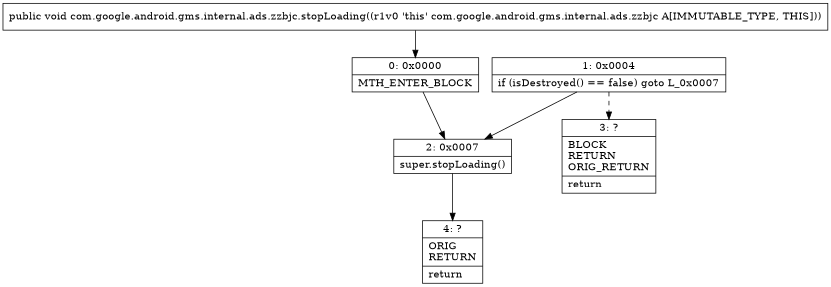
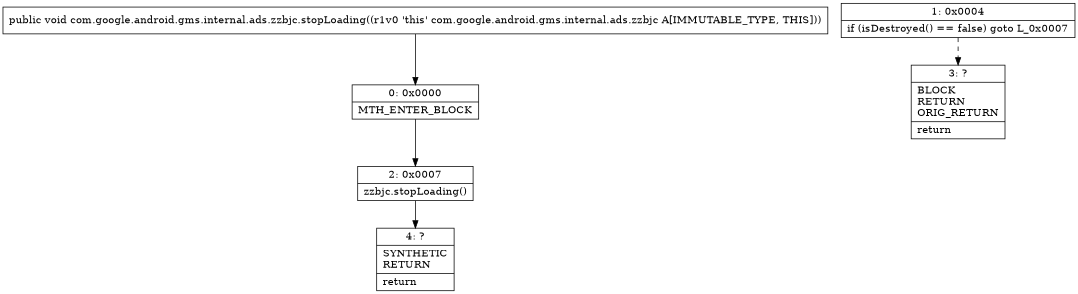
edge "1: 0x0004" -> "2: 0x0007": removed
node "2: 0x0007": text "super.stopLoading()" -> "zzbjc.stopLoading()"
node "4: ?": text "ORIG" -> "SYNTHETIC"
